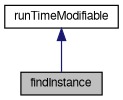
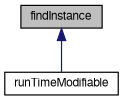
edge "findInstance" -> "runTimeModifiable": reversed
